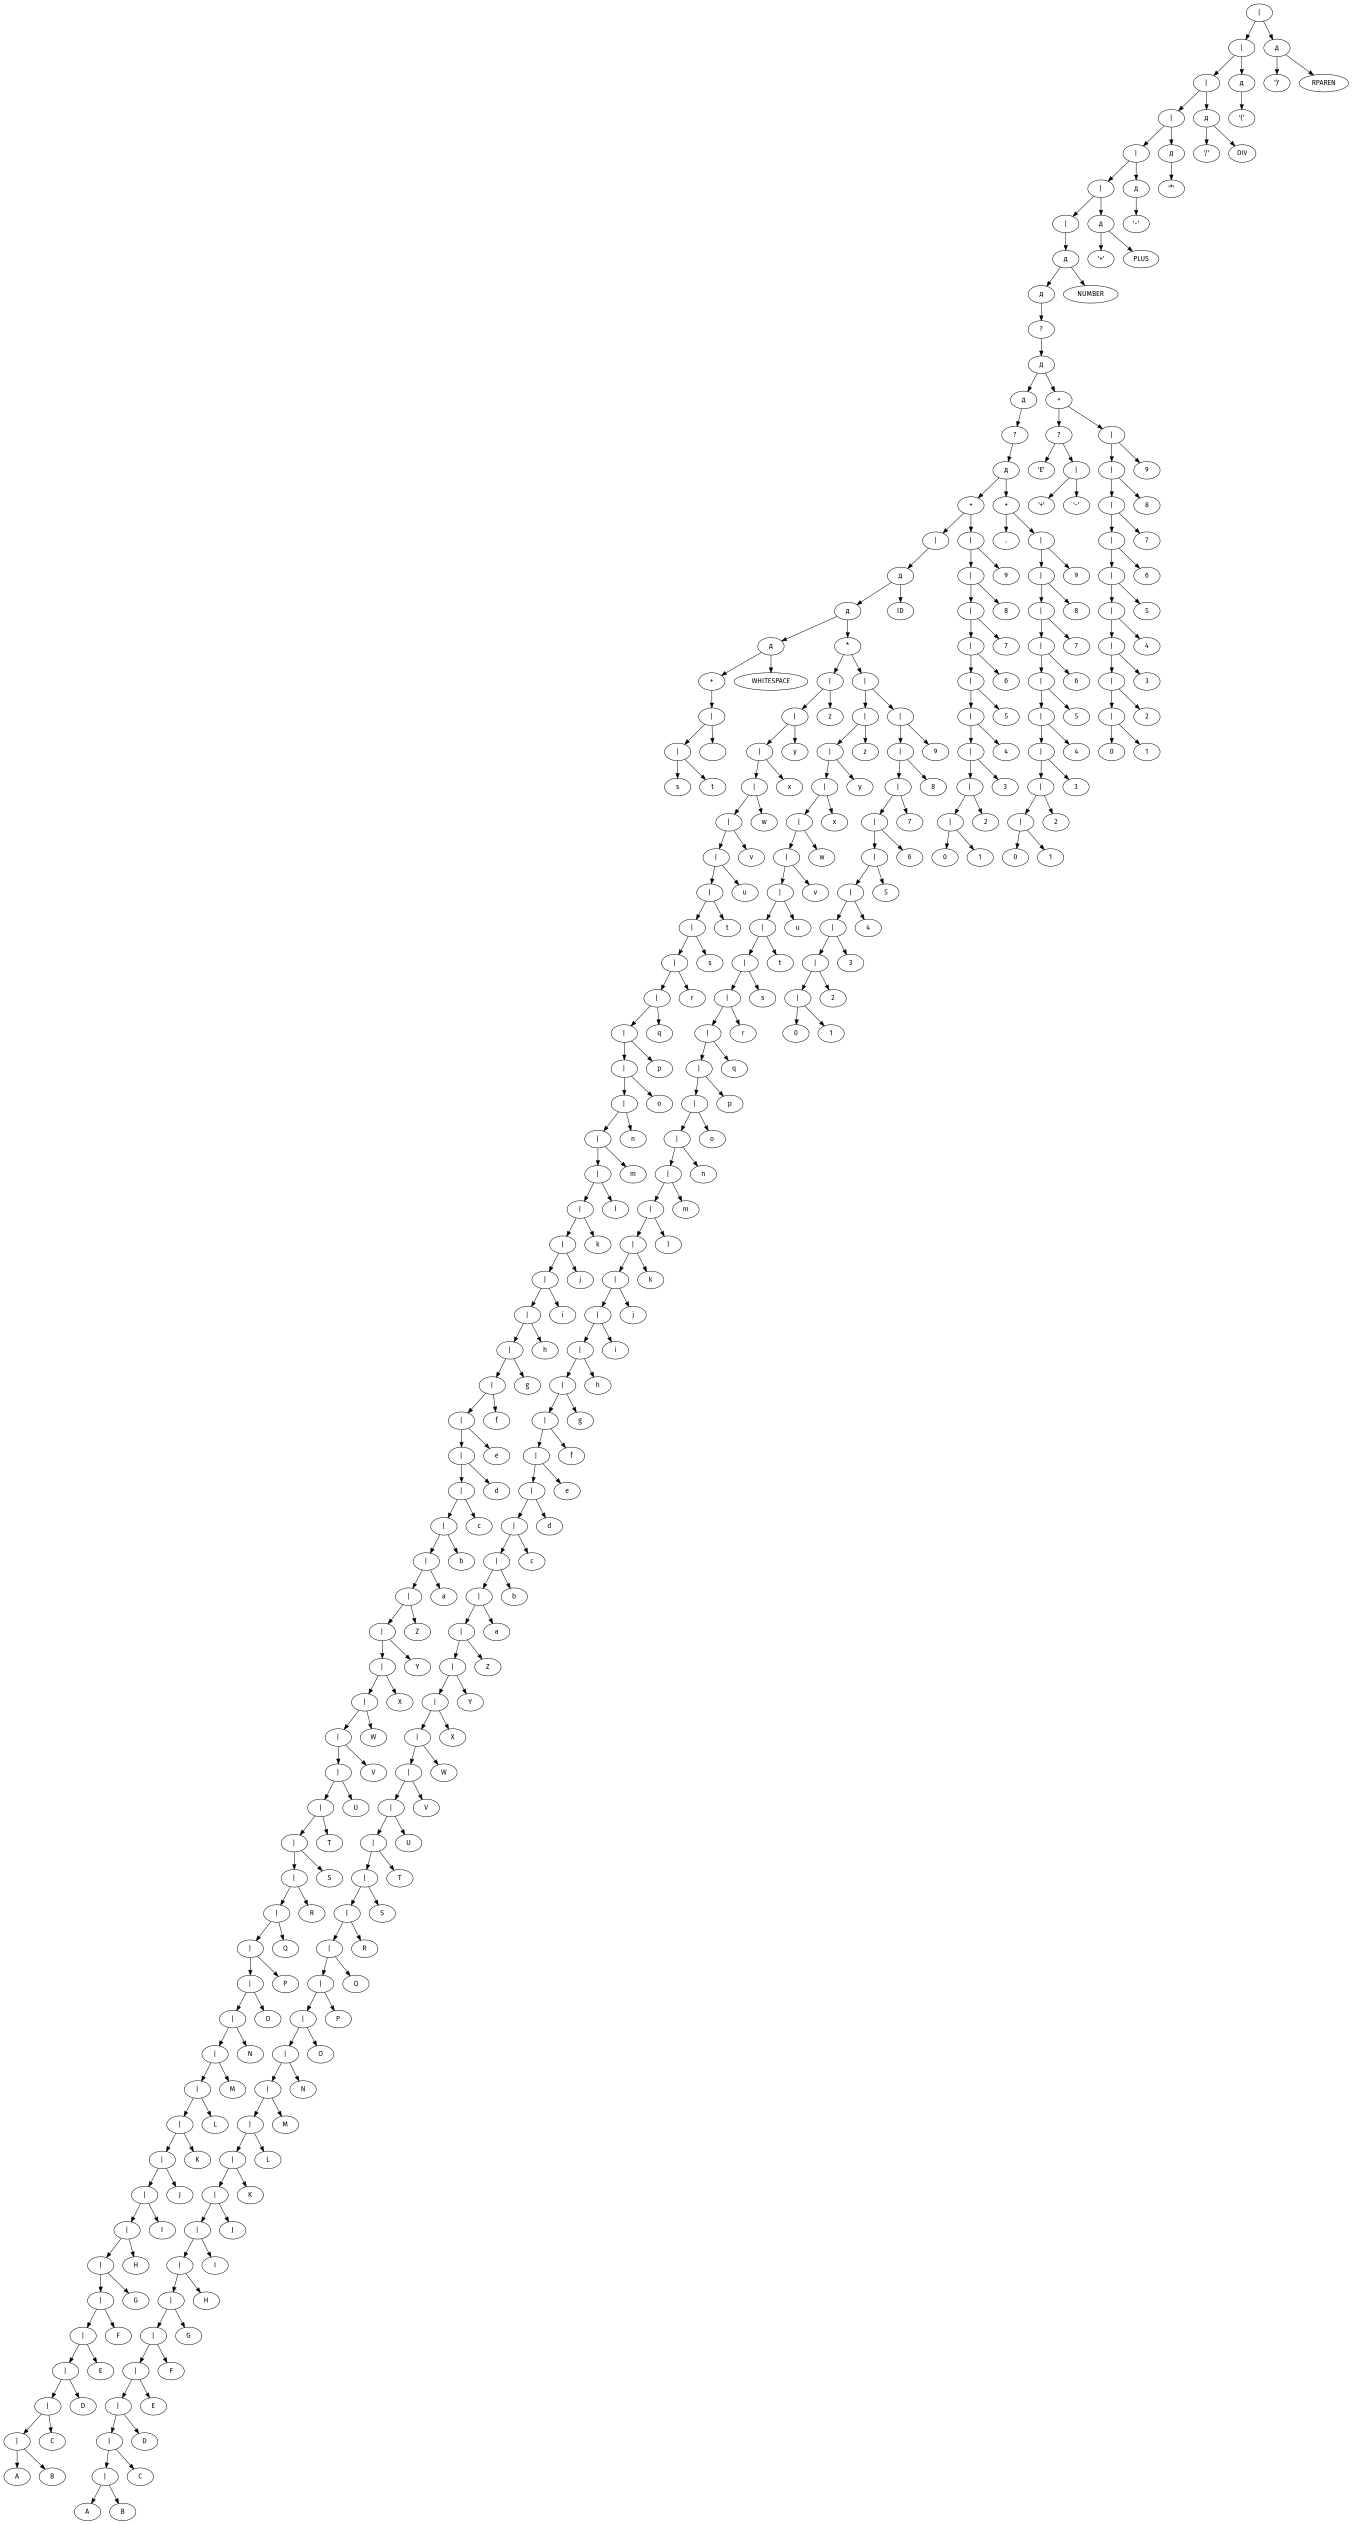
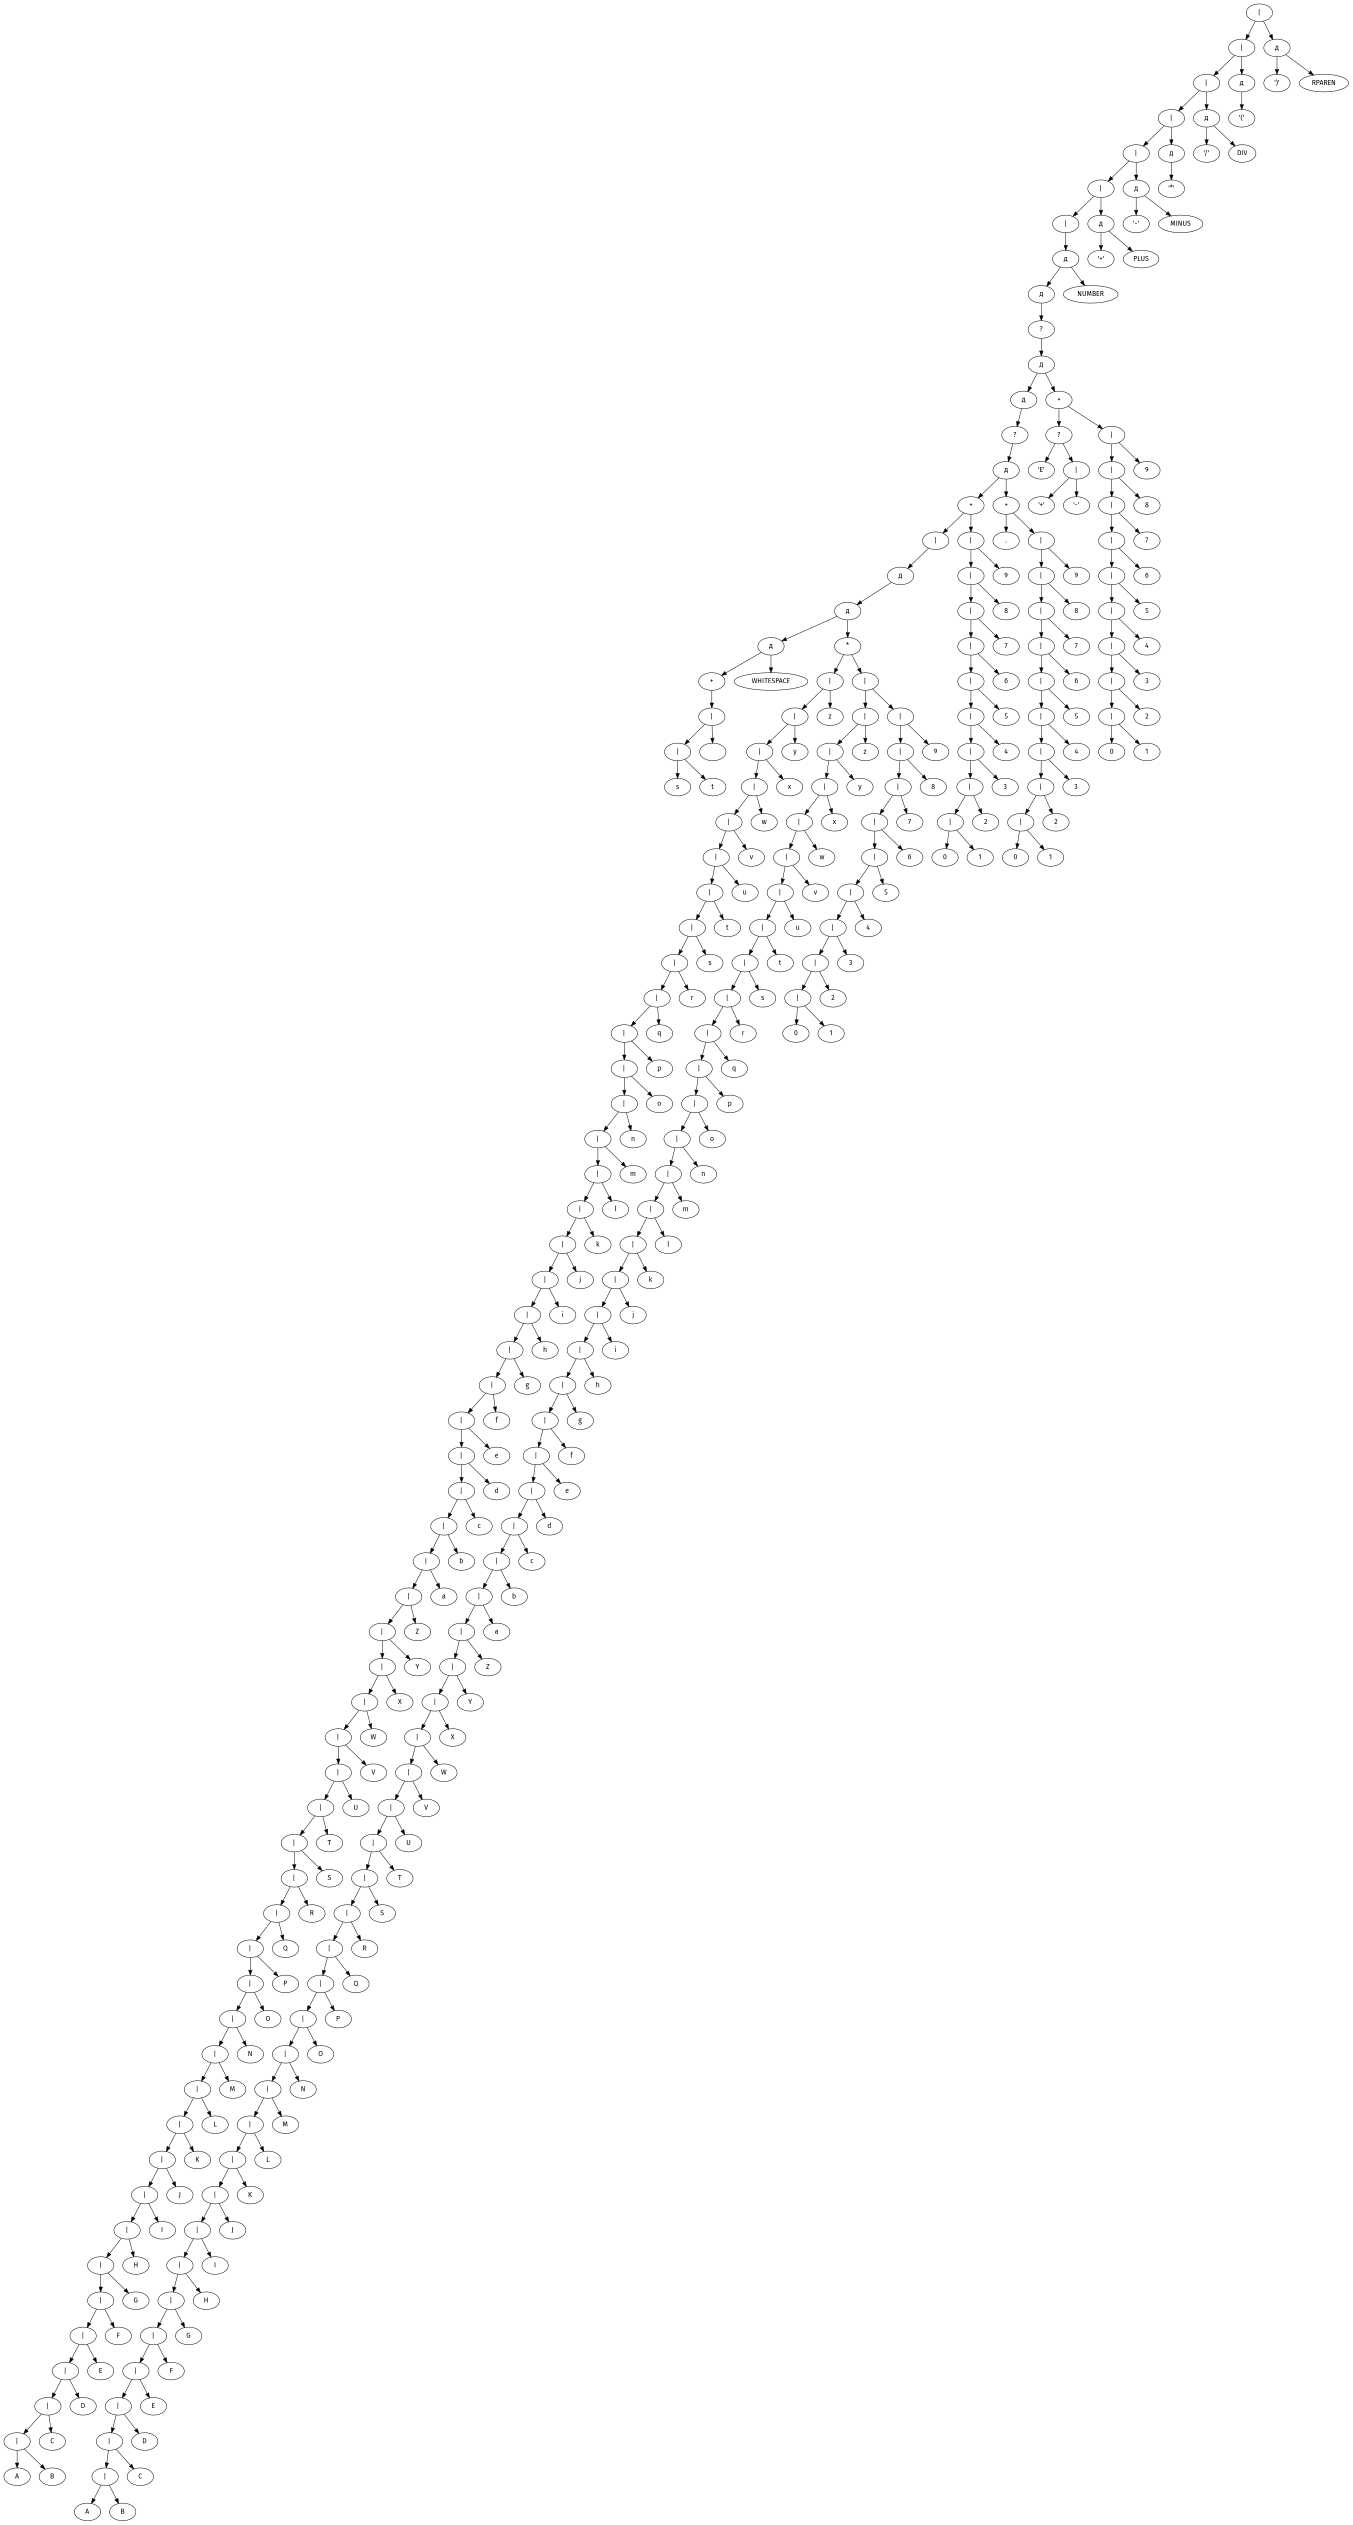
node "MINUS": added
node "ID": removed
